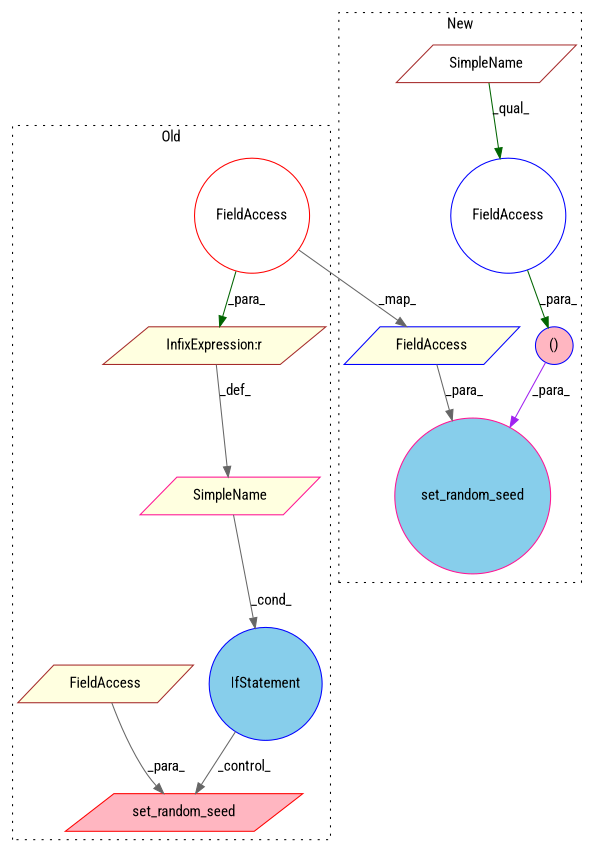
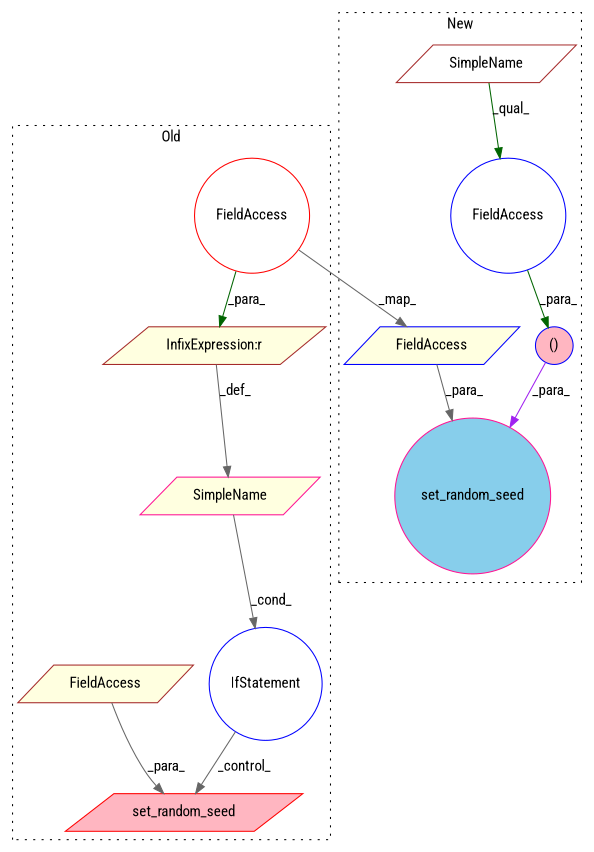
node "IfStatement": fillcolor skyblue -> white
